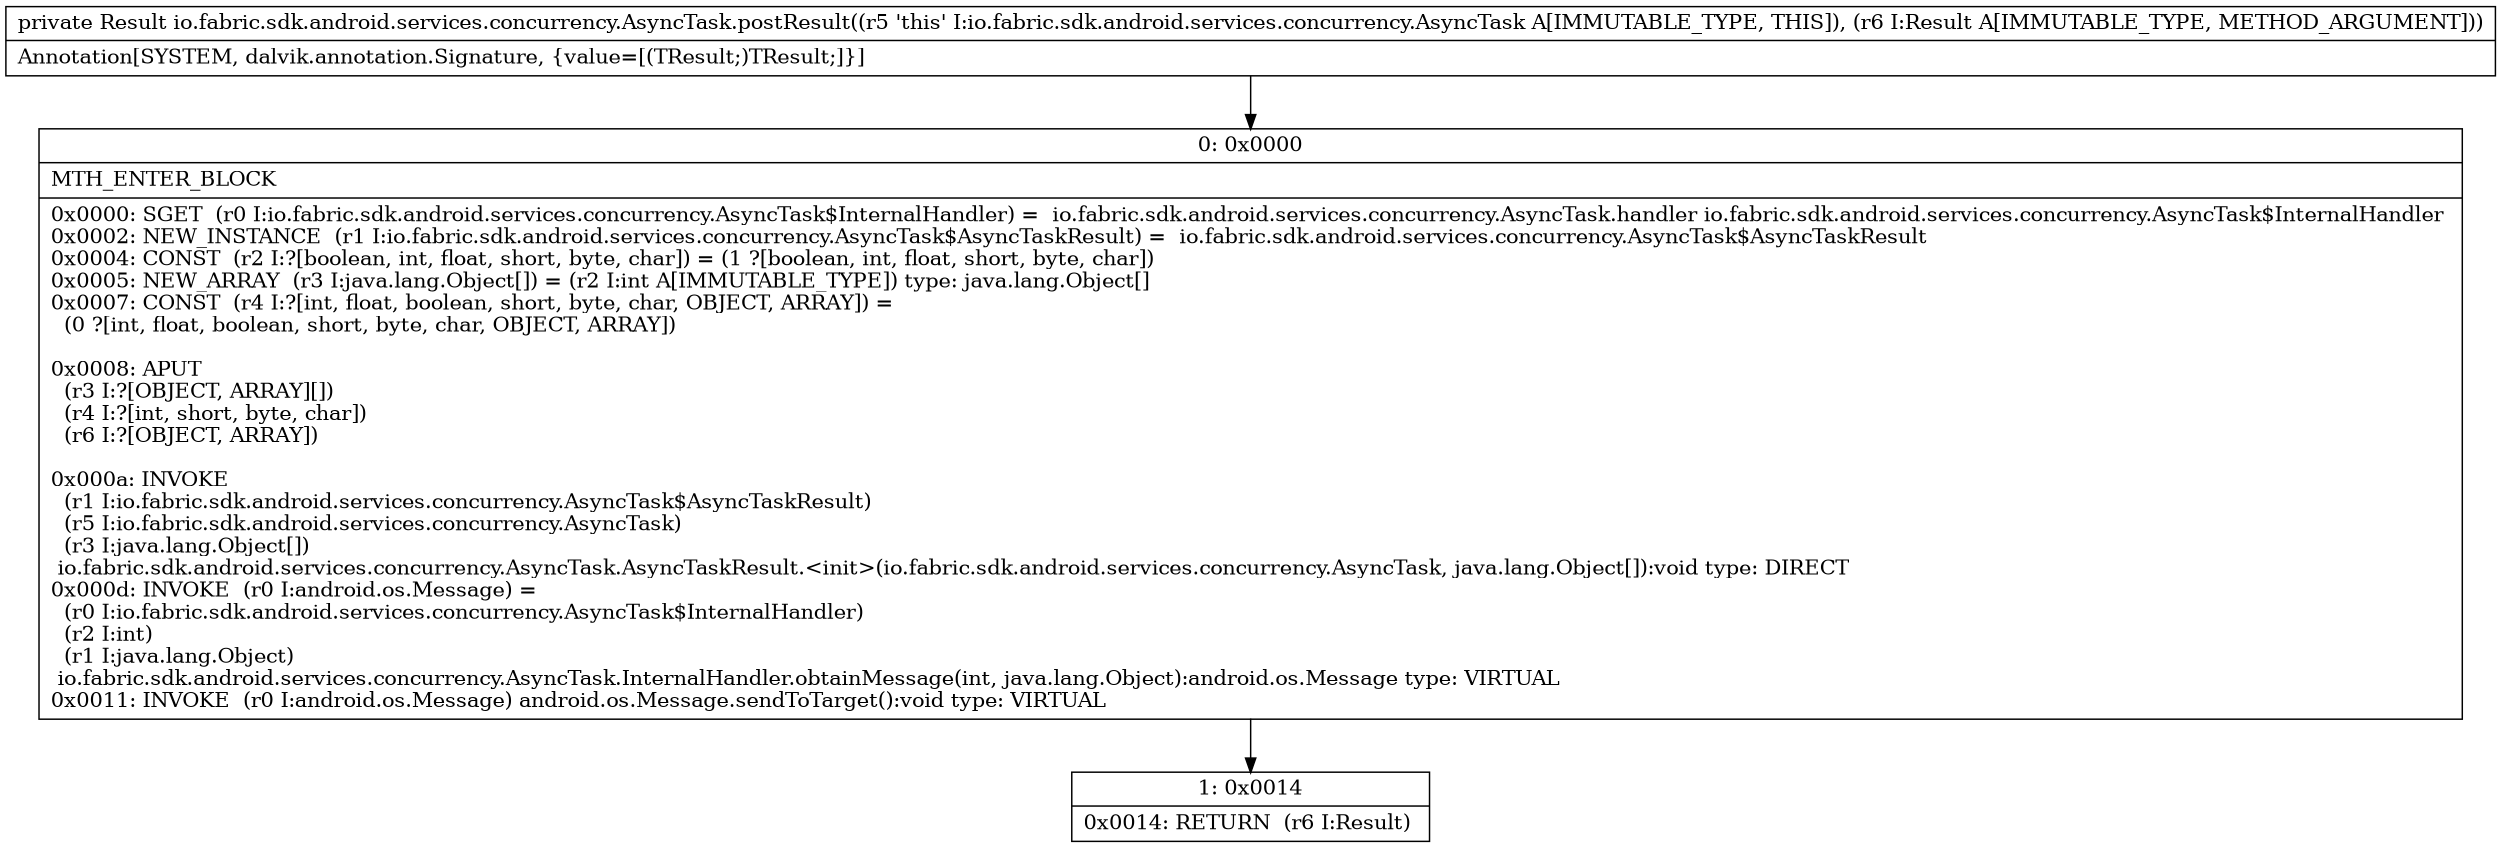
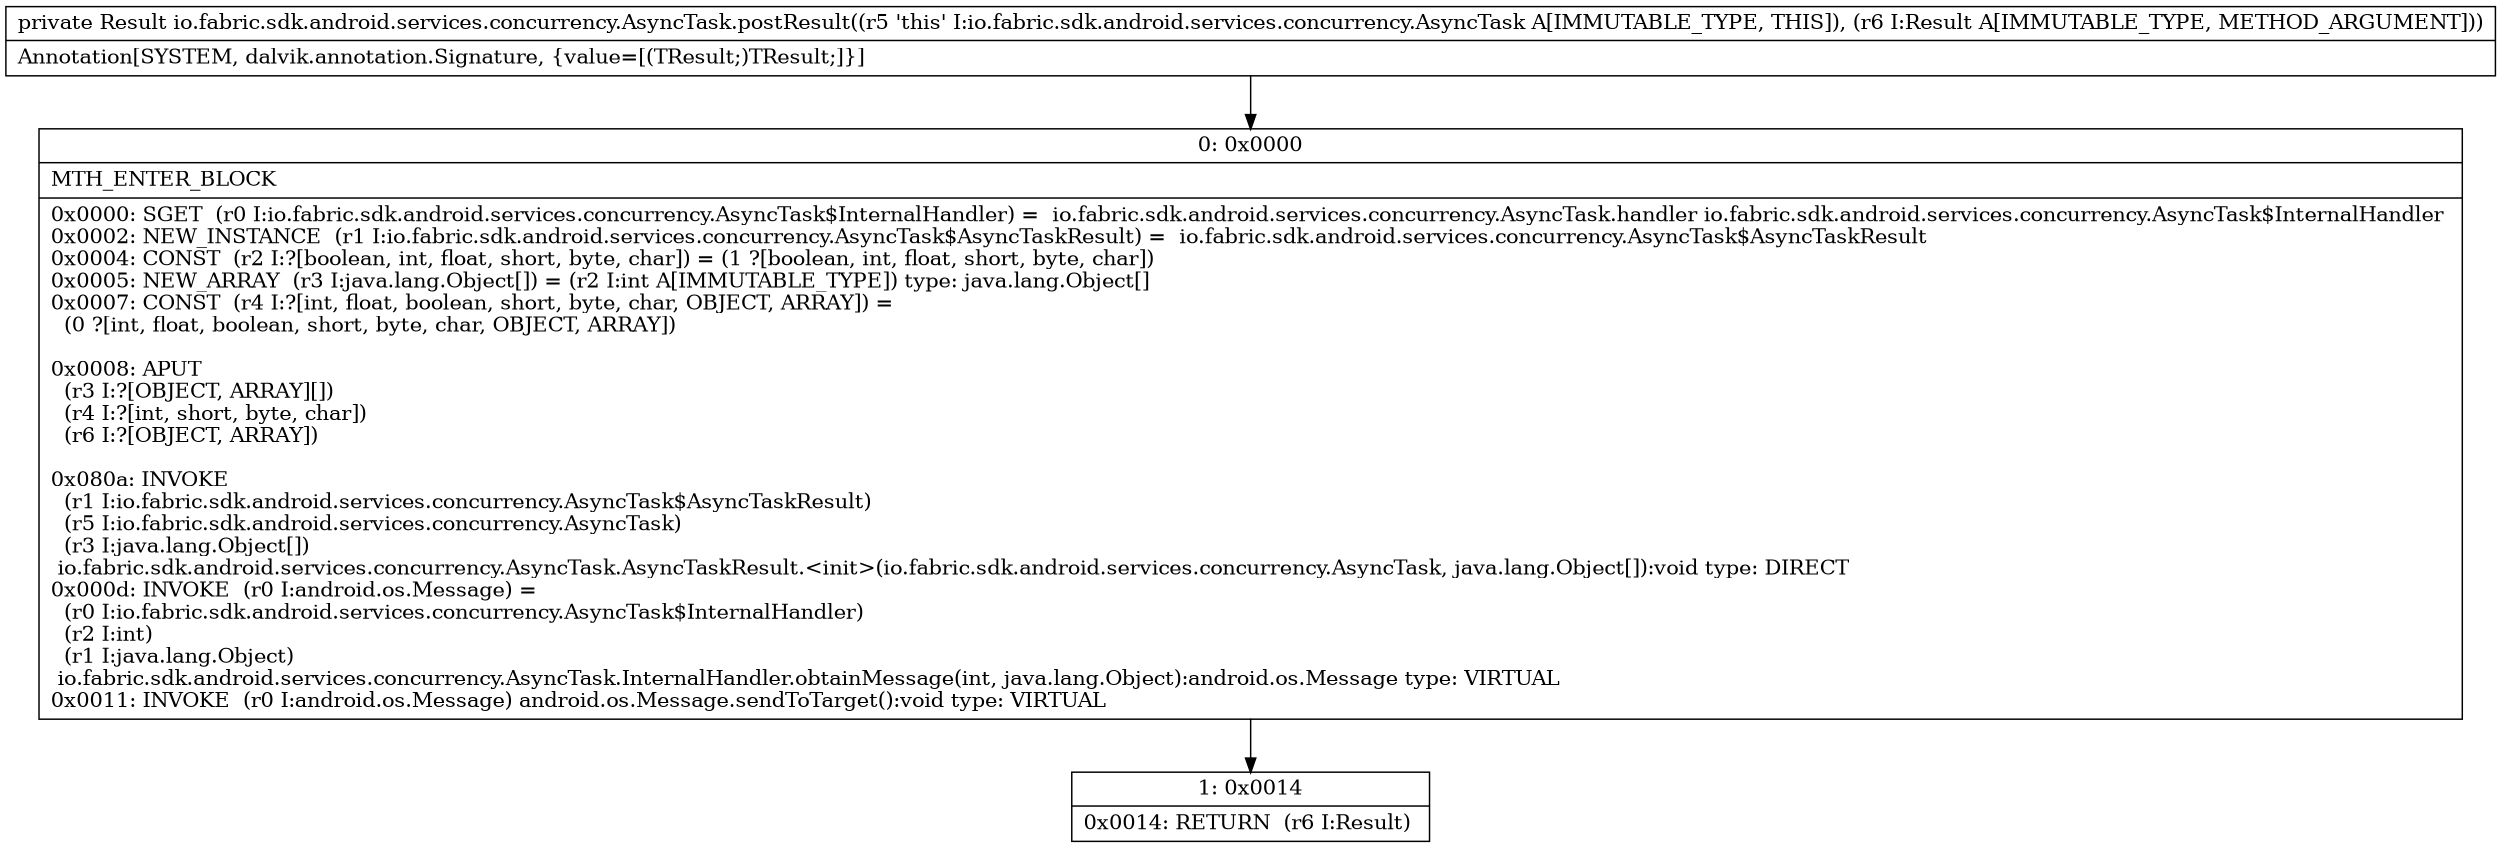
node "0: 0x0000": text "0x000a: INVOKE" -> "0x080a: INVOKE"
